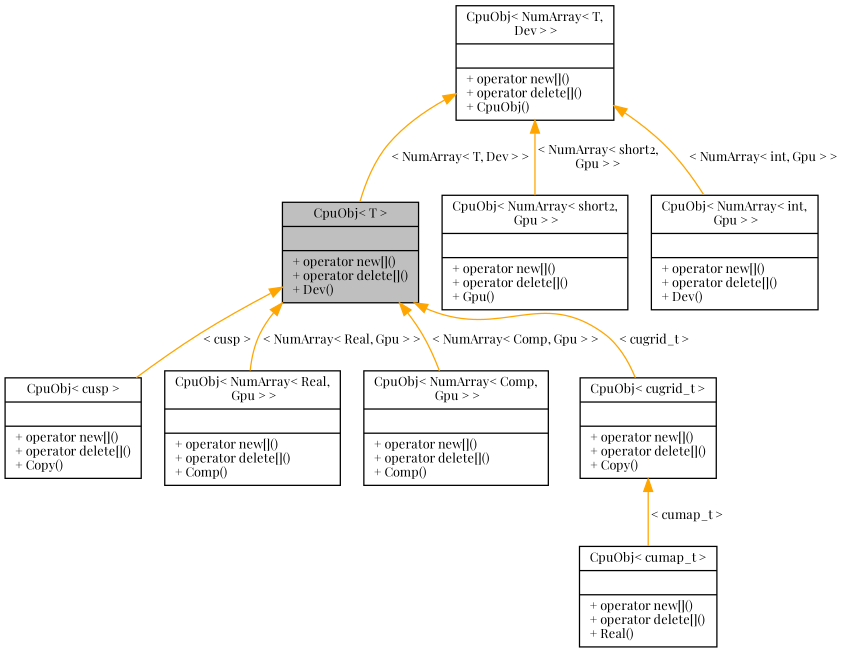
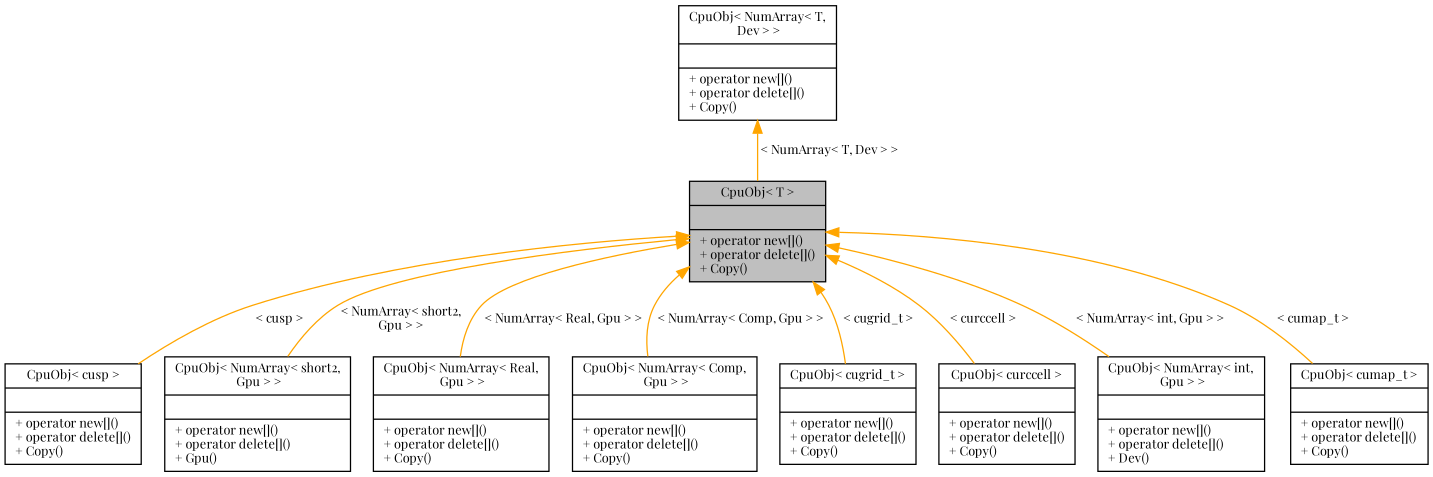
node "CpuObj< NumArray< T,": text "+ CpuObj()" -> "+ Copy()"
edge "CpuObj< NumArray< int," -> "CpuObj< NumArray< T,": now "CpuObj< NumArray< int," -> "CpuObj< T >"
edge "CpuObj< NumArray< short2," -> "CpuObj< NumArray< T,": now "CpuObj< NumArray< short2," -> "CpuObj< T >"
node "CpuObj< T >": text "+ Dev()" -> "+ Copy()"
node "CpuObj< curccell >": added
node "CpuObj< NumArray< Real,": text "+ Comp()" -> "+ Copy()"
node "CpuObj< NumArray< Comp,": text "+ Comp()" -> "+ Copy()"
edge "CpuObj< cumap_t >" -> "CpuObj< cugrid_t >": now "CpuObj< cumap_t >" -> "CpuObj< T >"
node "CpuObj< cumap_t >": text "+ Real()" -> "+ Copy()"
